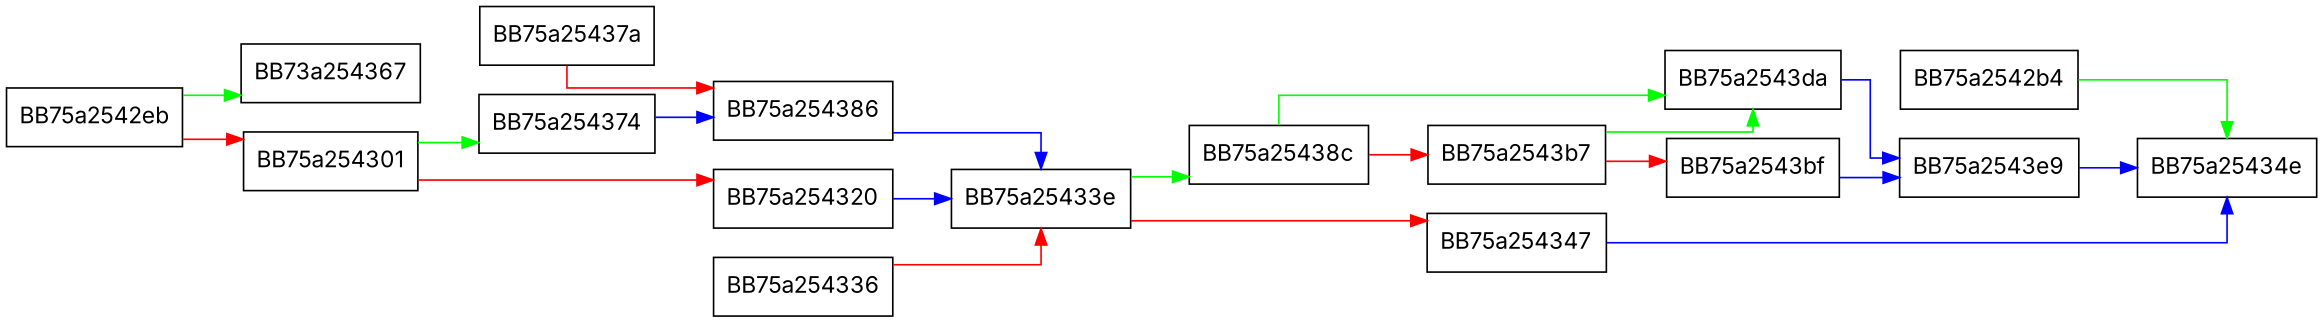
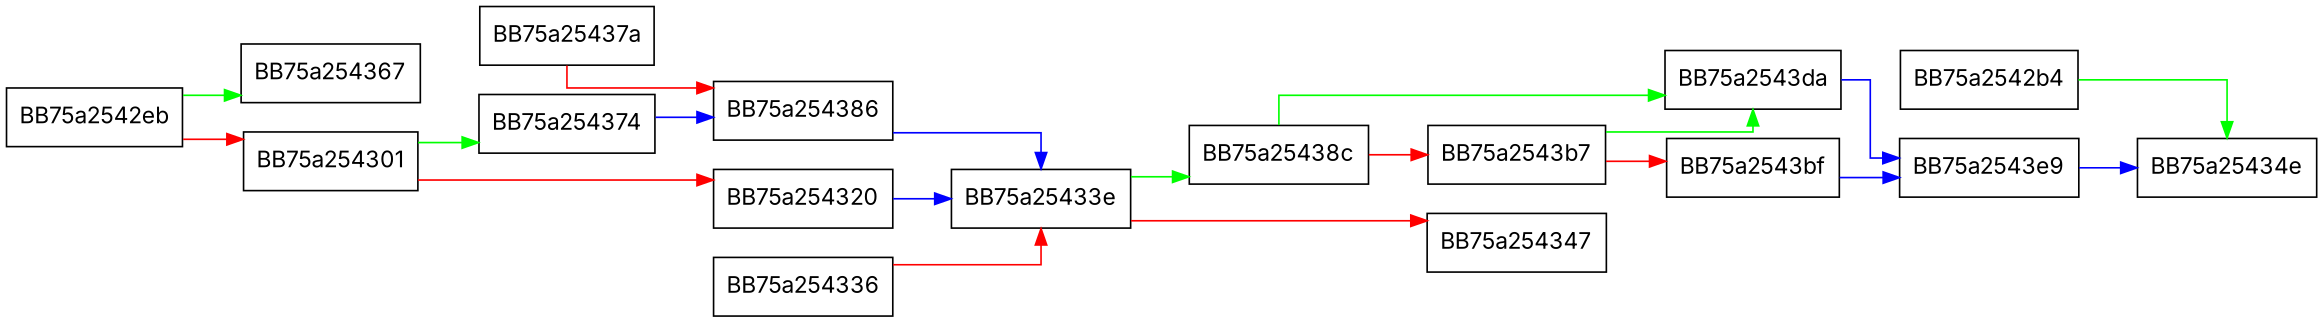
node "BB73a254367": label "BB73a254367" -> "BB75a254367"
edge "BB75a254347" -> "BB75a25434e": removed
